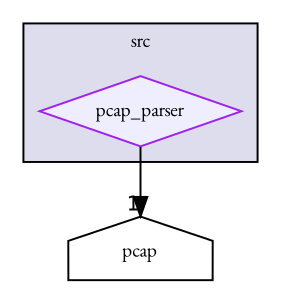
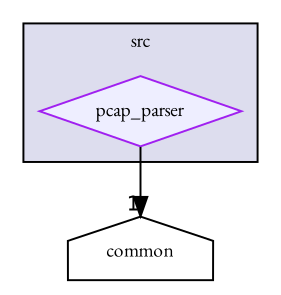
node "pcap": label "pcap" -> "common"
